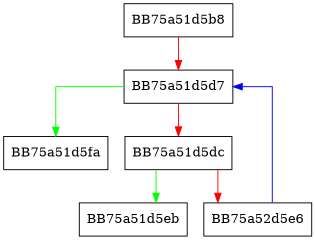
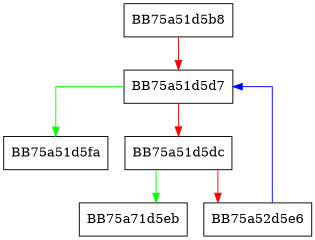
node "BB75a51d5eb": label "BB75a51d5eb" -> "BB75a71d5eb"
